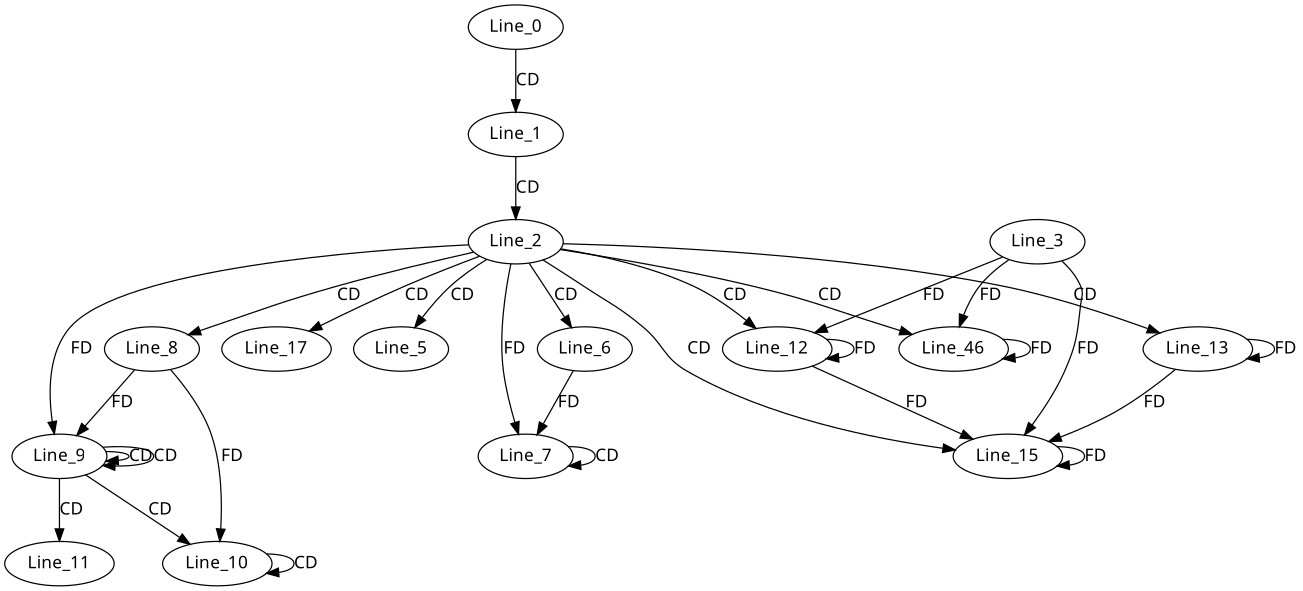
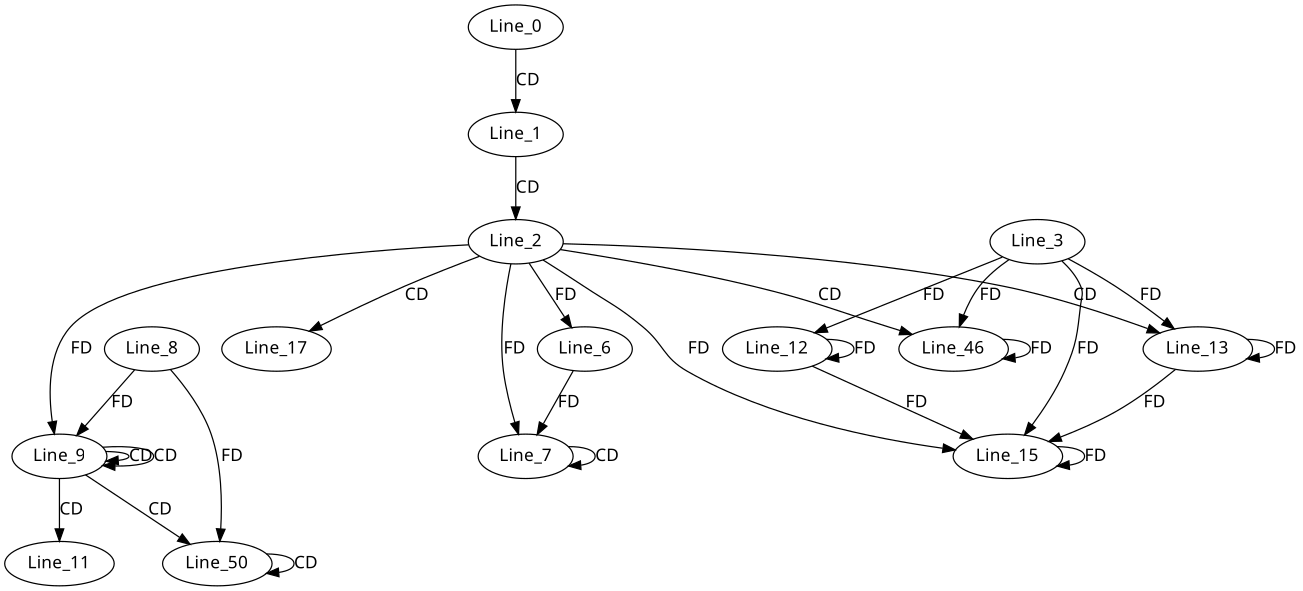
edge "Line_2" -> "Line_12": removed, label "CD"
edge "Line_2" -> "Line_8": removed, label "CD"
edge "Line_3" -> "Line_13": added, label "FD"
edge "Line_2" -> "Line_6": label "CD" -> "FD"
node "Line_5": removed
edge "Line_2" -> "Line_15": label "CD" -> "FD"
node "Line_10": label "Line_10" -> "Line_50"
